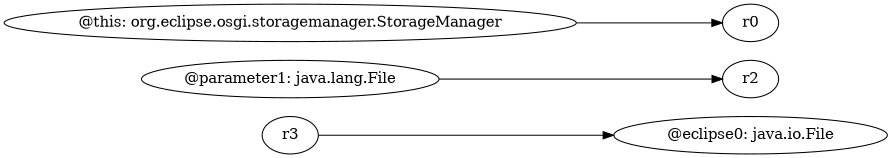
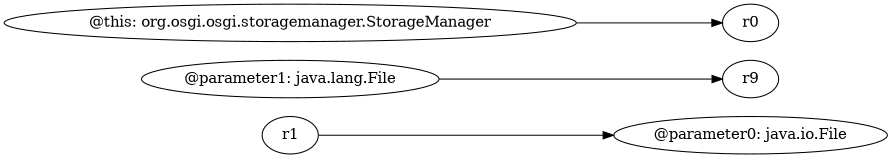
node "@this: org.eclipse.osgi.storagemanager.StorageManager": label "@this: org.eclipse.osgi.storagemanager.StorageManager" -> "@this: org.osgi.osgi.storagemanager.StorageManager"
node "r2": label "r2" -> "r9"
node "r3": label "r3" -> "r1"
node "@eclipse0: java.io.File": label "@eclipse0: java.io.File" -> "@parameter0: java.io.File"
